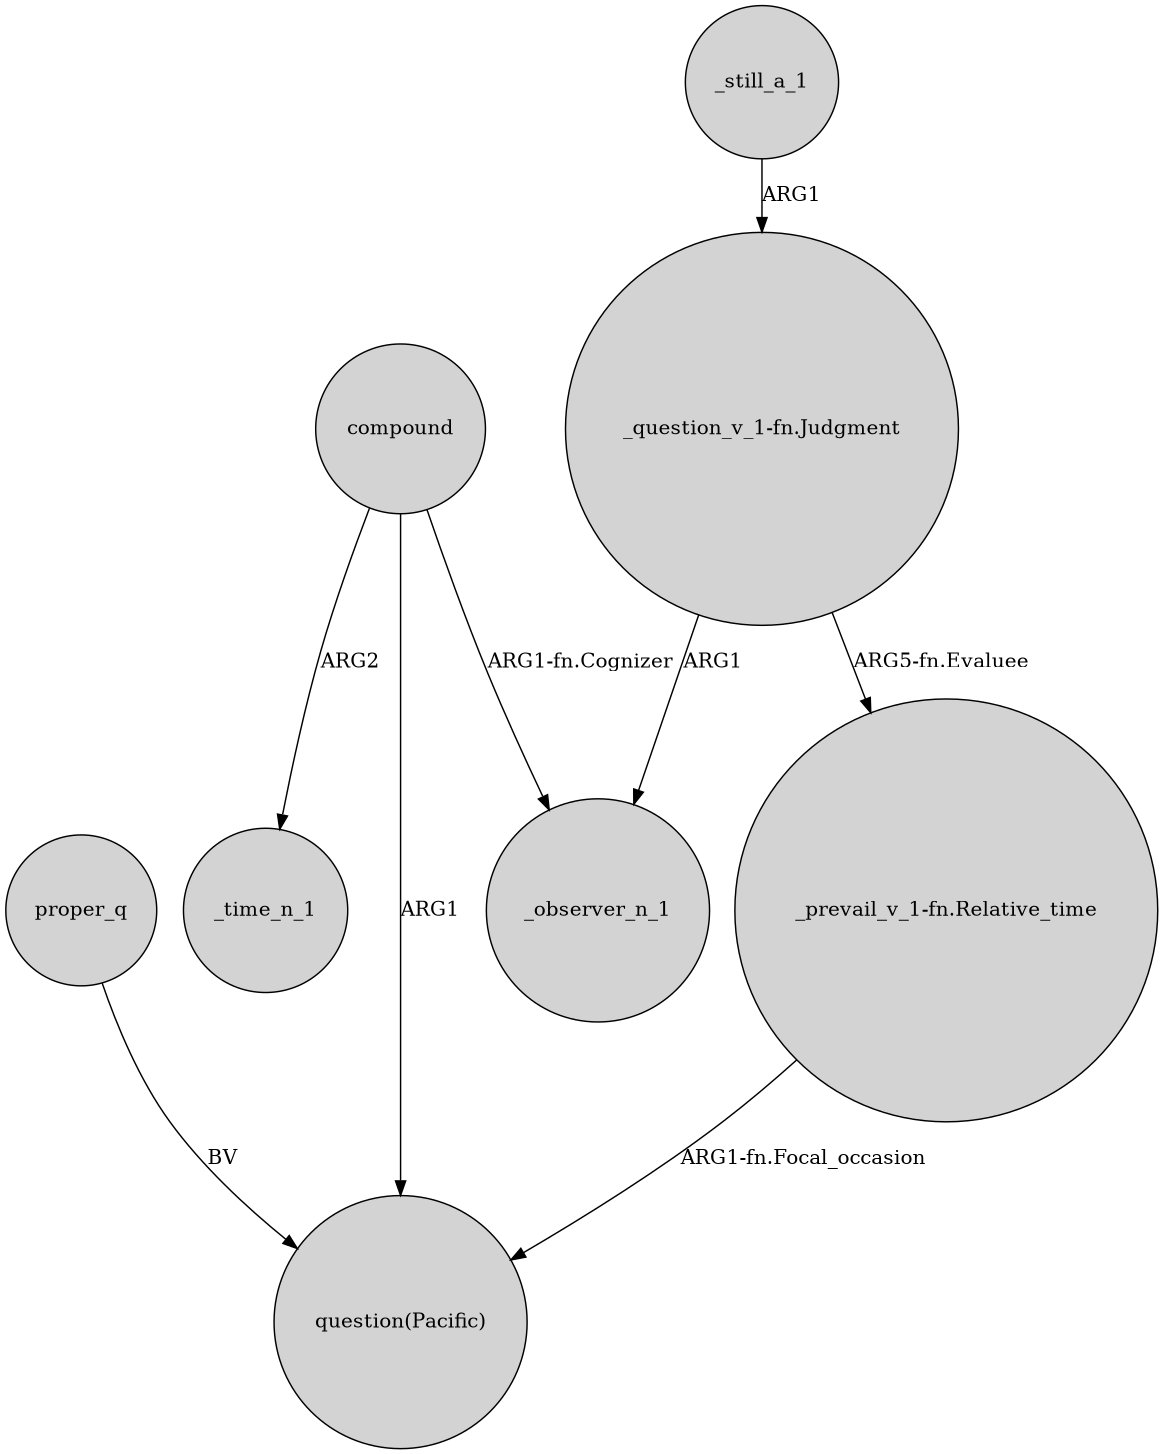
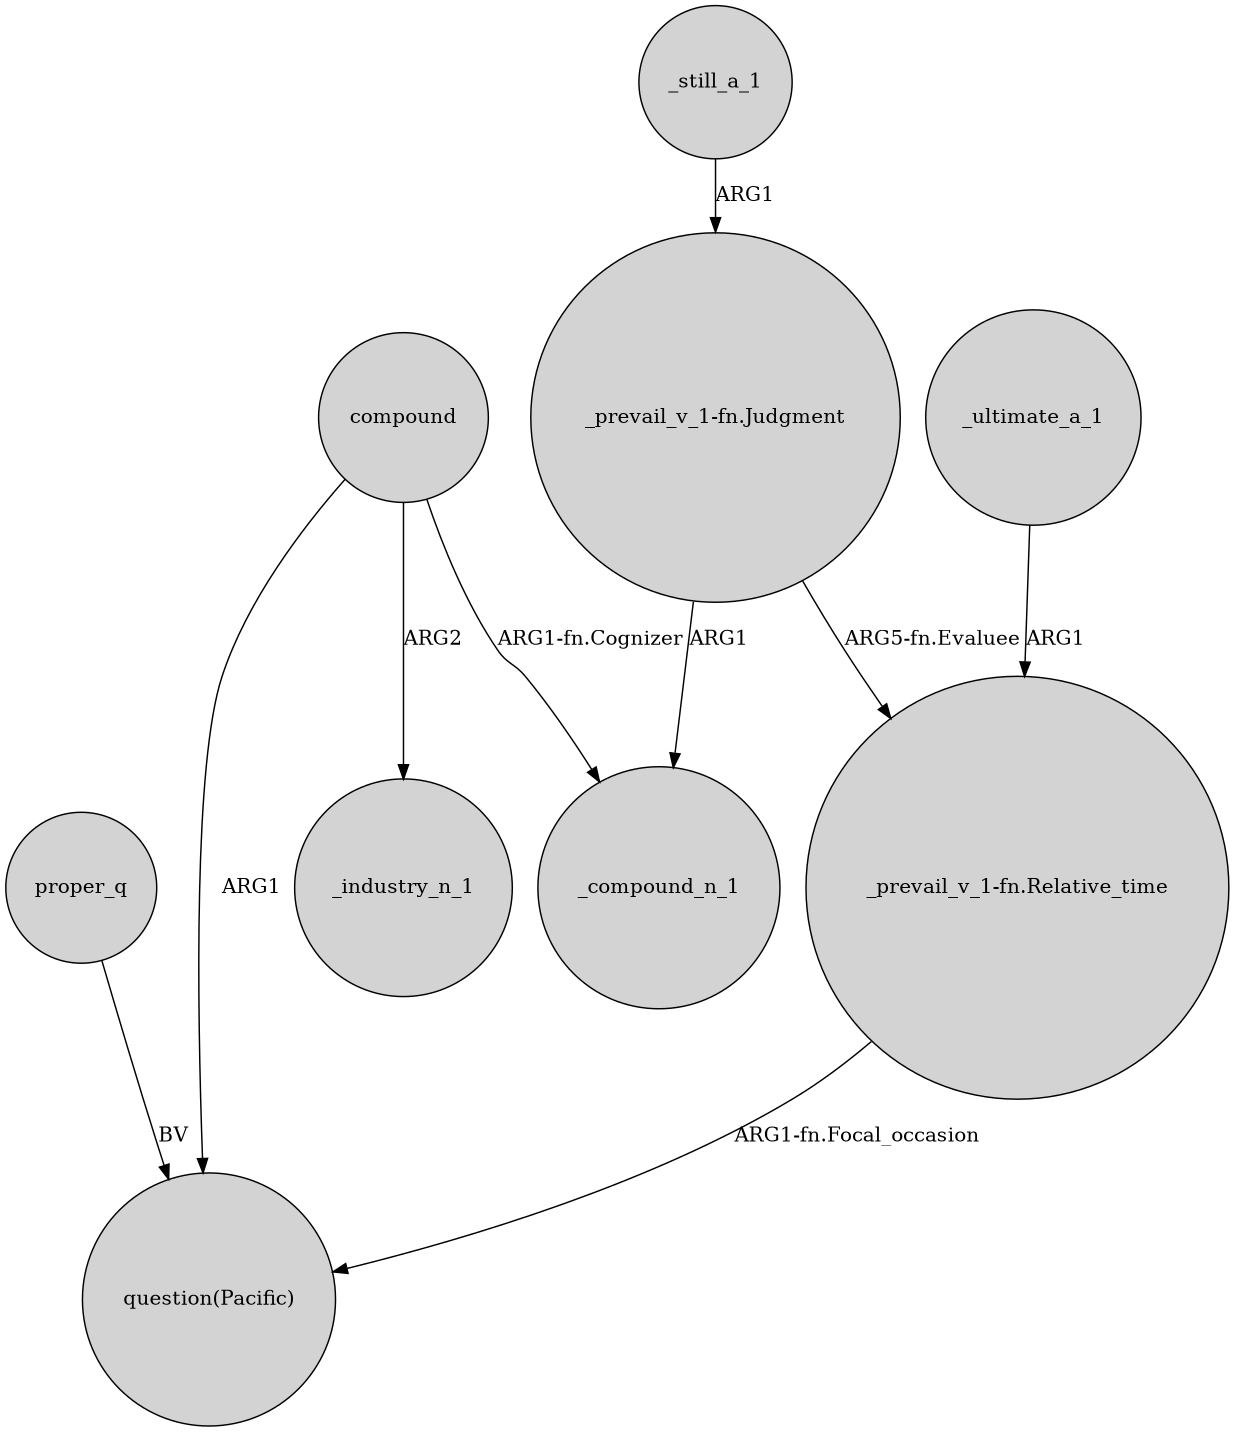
node "_ultimate_a_1": added
node "_question_v_1-fn.Judgment": label "_question_v_1-fn.Judgment" -> "_prevail_v_1-fn.Judgment"
node "_time_n_1": label "_time_n_1" -> "_industry_n_1"
node "_observer_n_1": label "_observer_n_1" -> "_compound_n_1"
